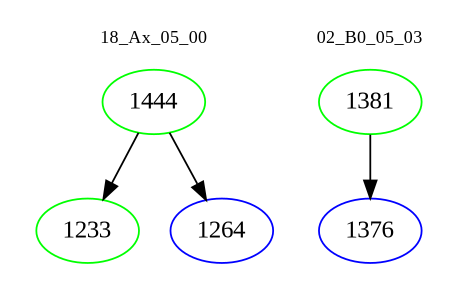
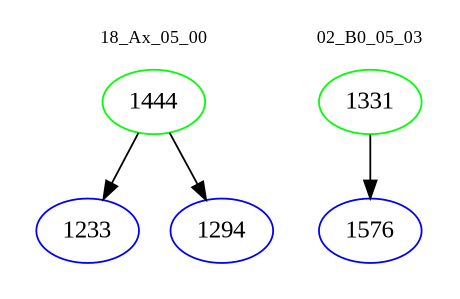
node "1381": label "1381" -> "1331"
node "1233": color green -> blue
node "1264": label "1264" -> "1294"
node "1376": label "1376" -> "1576"
